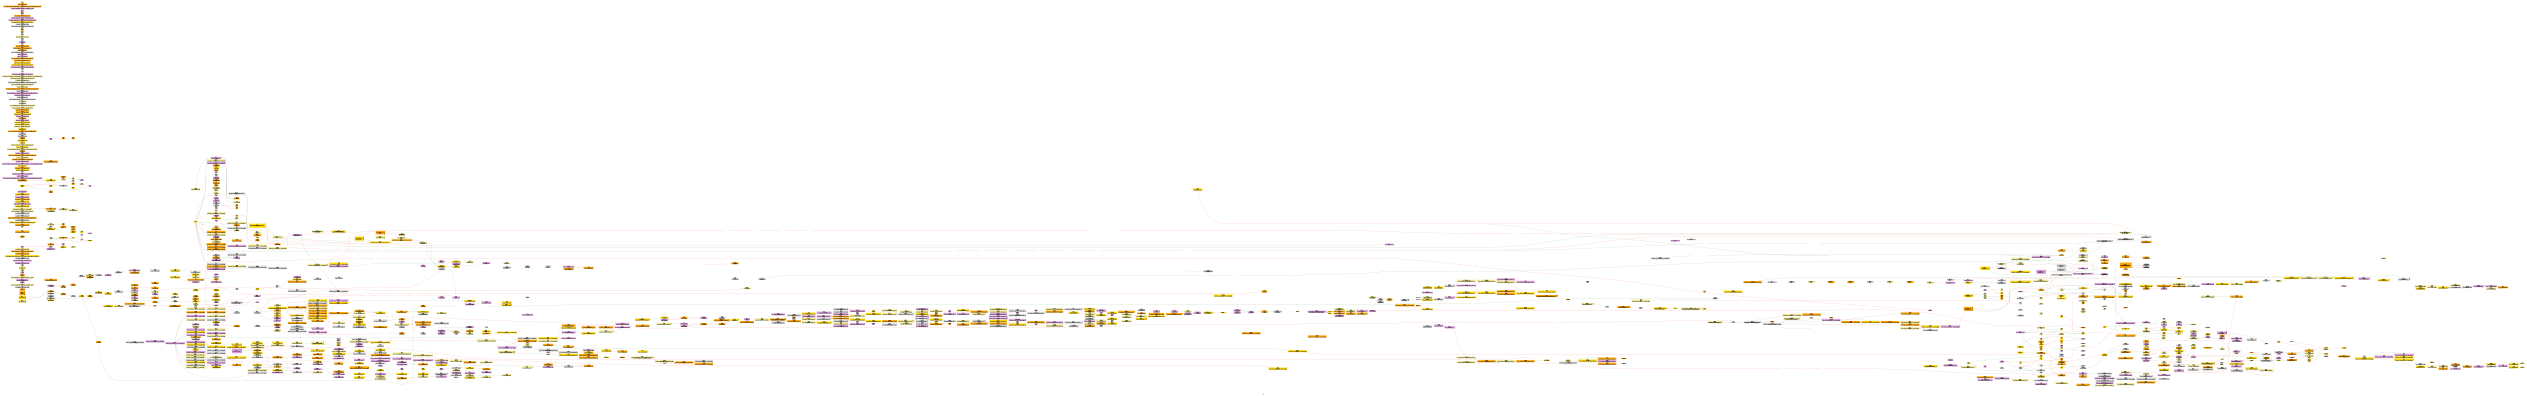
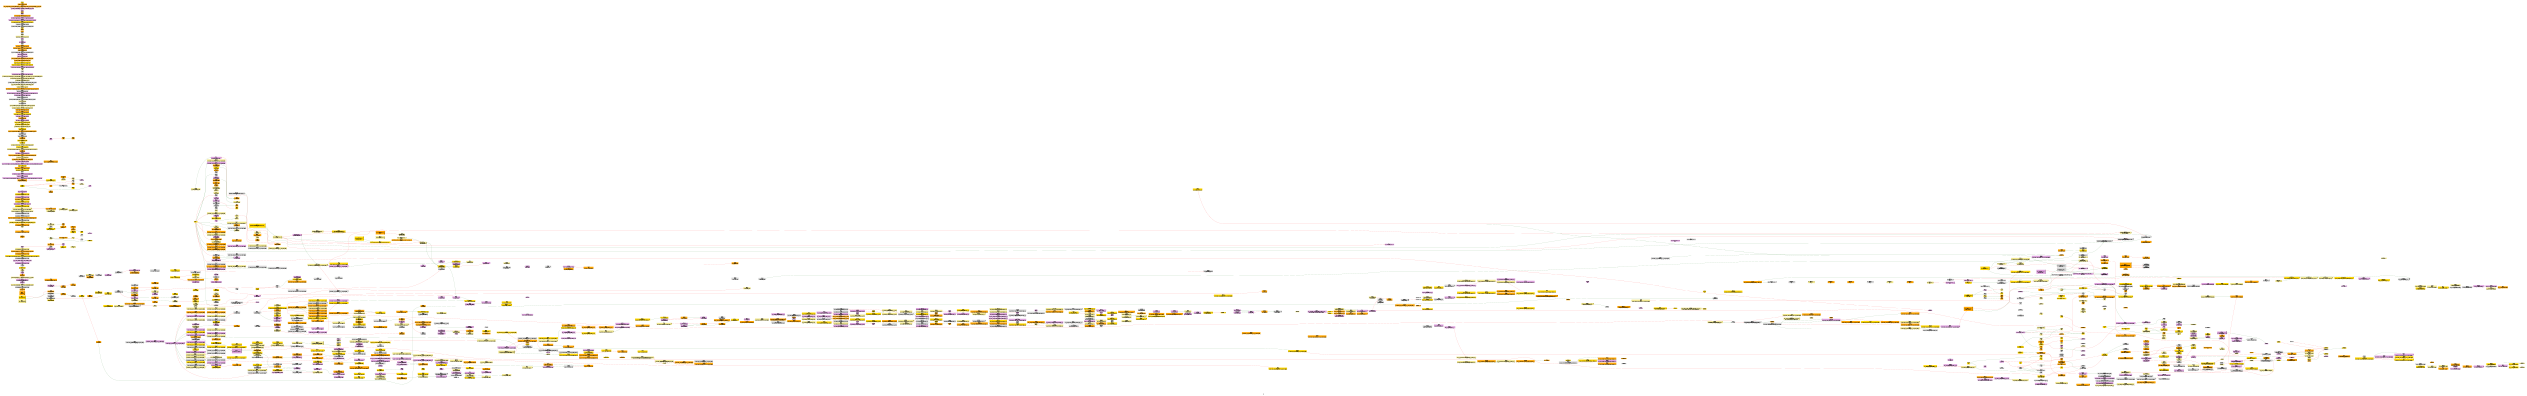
node "NodeID: 297": fillcolor orange -> lightgrey
